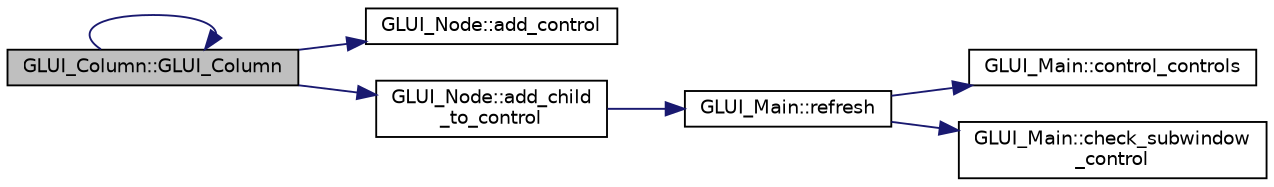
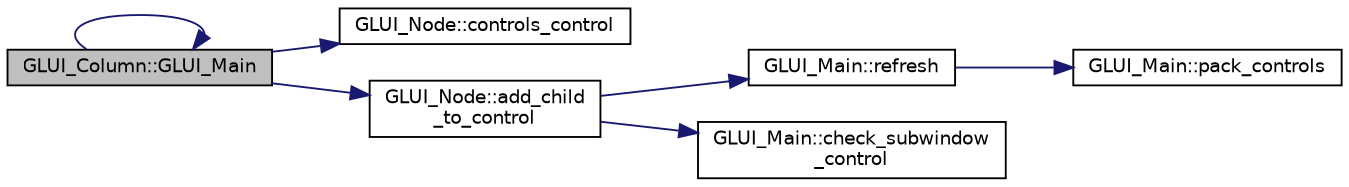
node "GLUI_Node::add_control": label "GLUI_Node::add_control" -> "GLUI_Node::controls_control"
node "GLUI_Column::GLUI_Column": label "GLUI_Column::GLUI_Column" -> "GLUI_Column::GLUI_Main"
node "GLUI_Main::control_controls": label "GLUI_Main::control_controls" -> "GLUI_Main::pack_controls"
edge "GLUI_Main::refresh" -> "GLUI_Main::check_subwindow _control": now "GLUI_Node::add_child _to_control" -> "GLUI_Main::check_subwindow _control"
